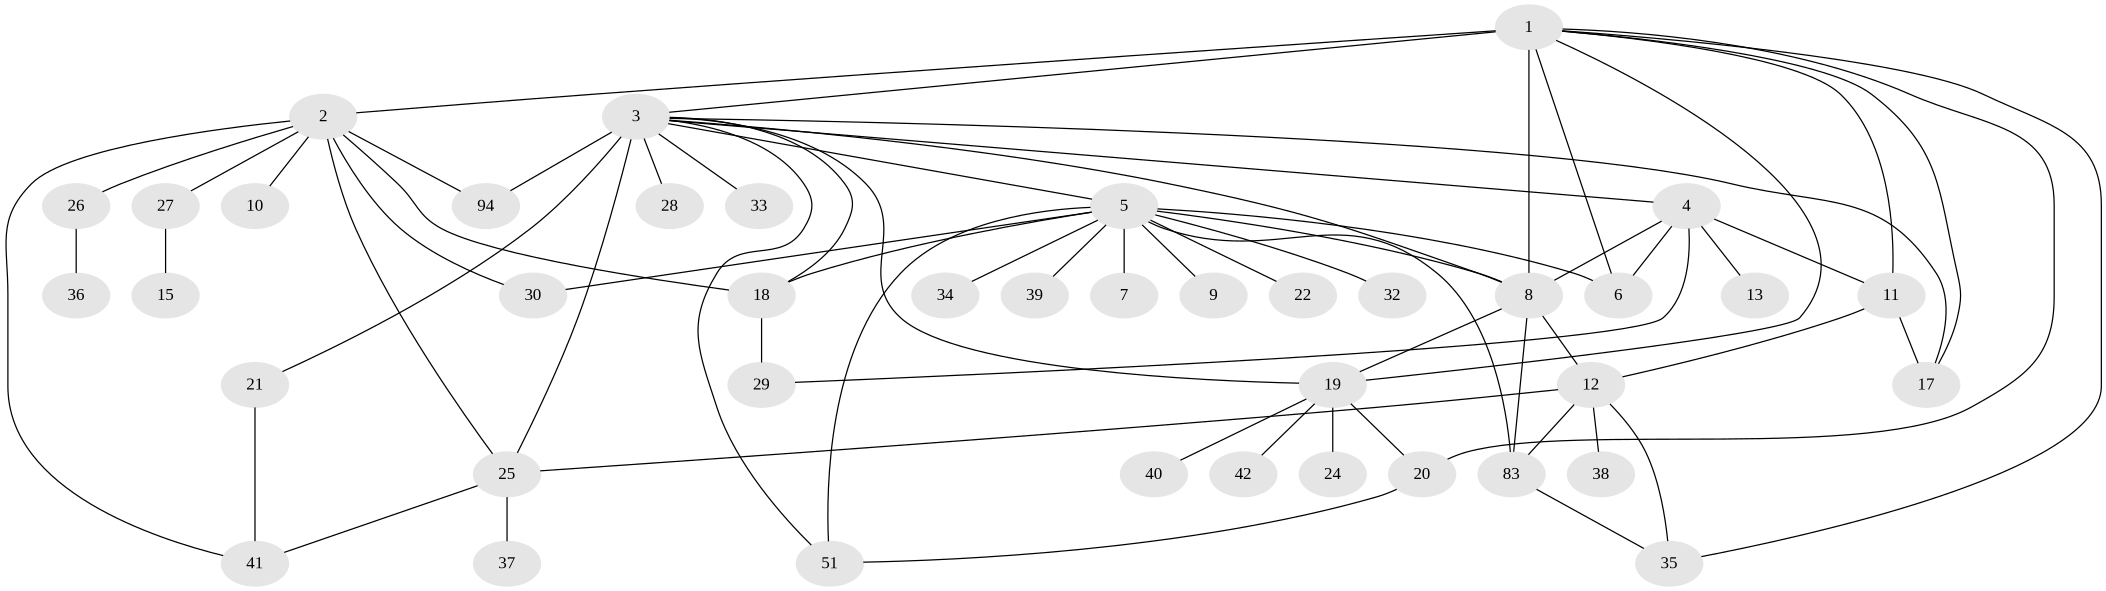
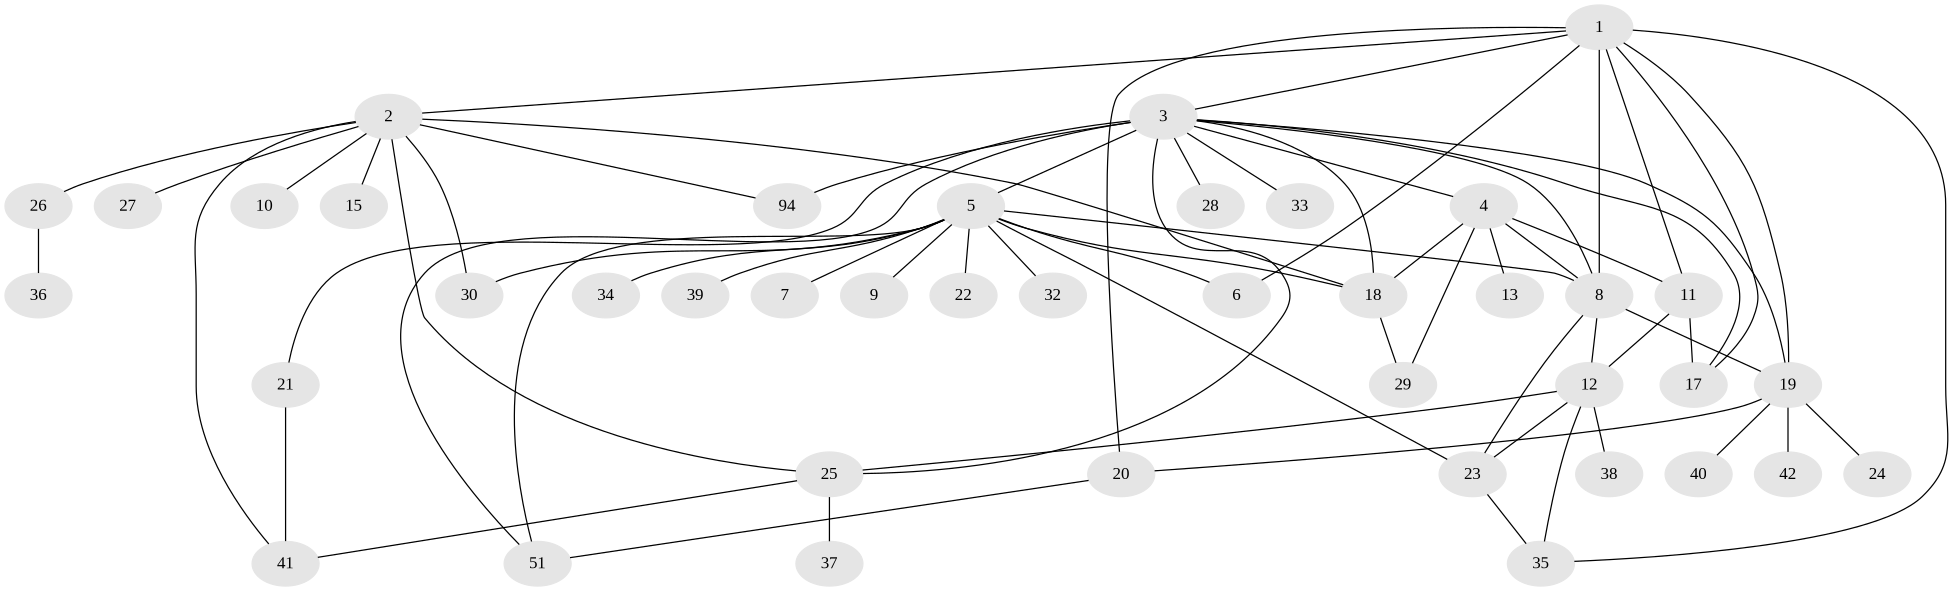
edge "27" -- "15": now "2" -- "15"
edge "4" -- "6": now "4" -- "18"
node "83": label "83" -> "23"
